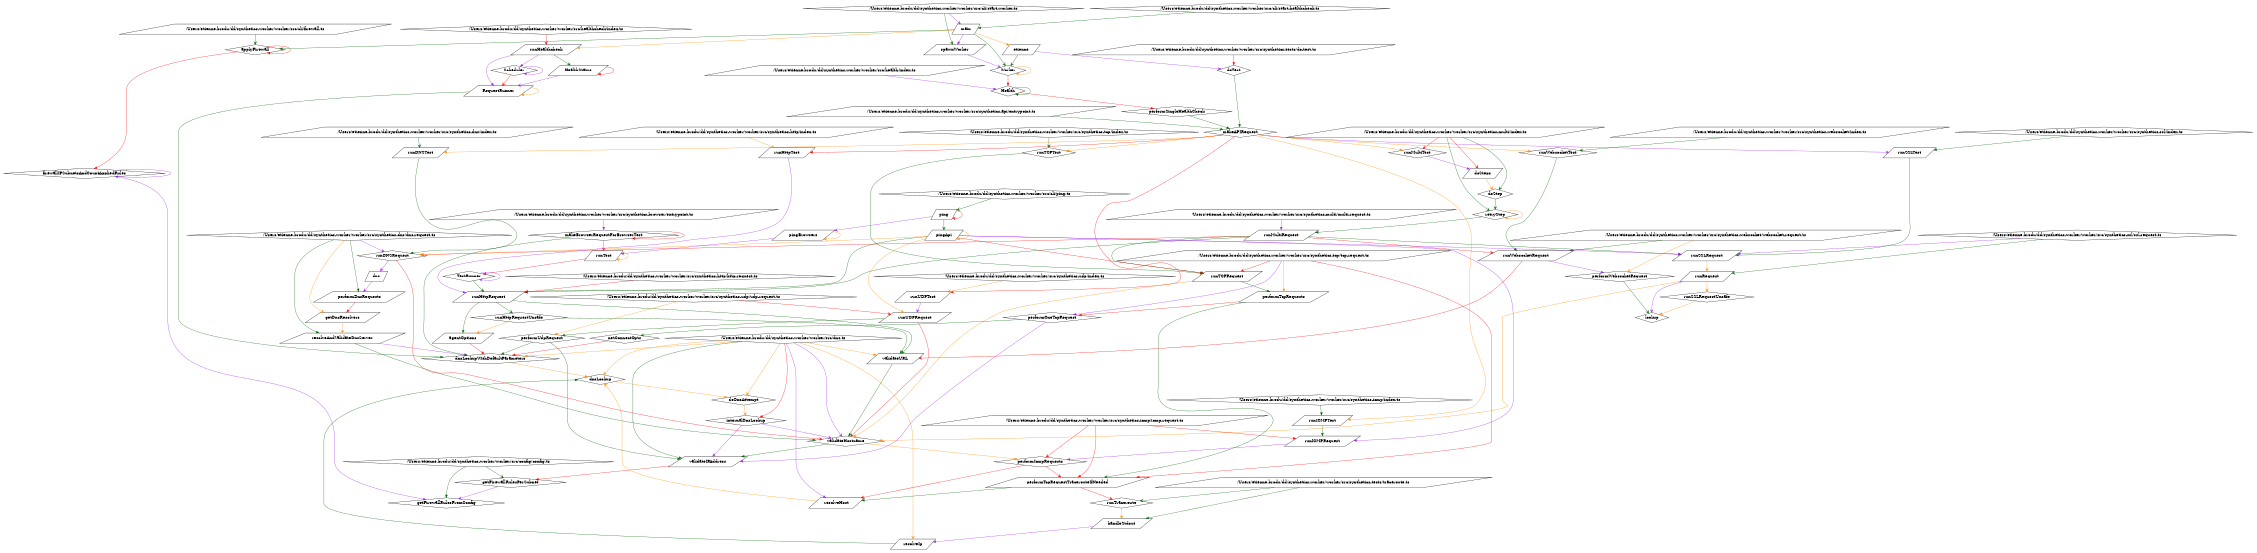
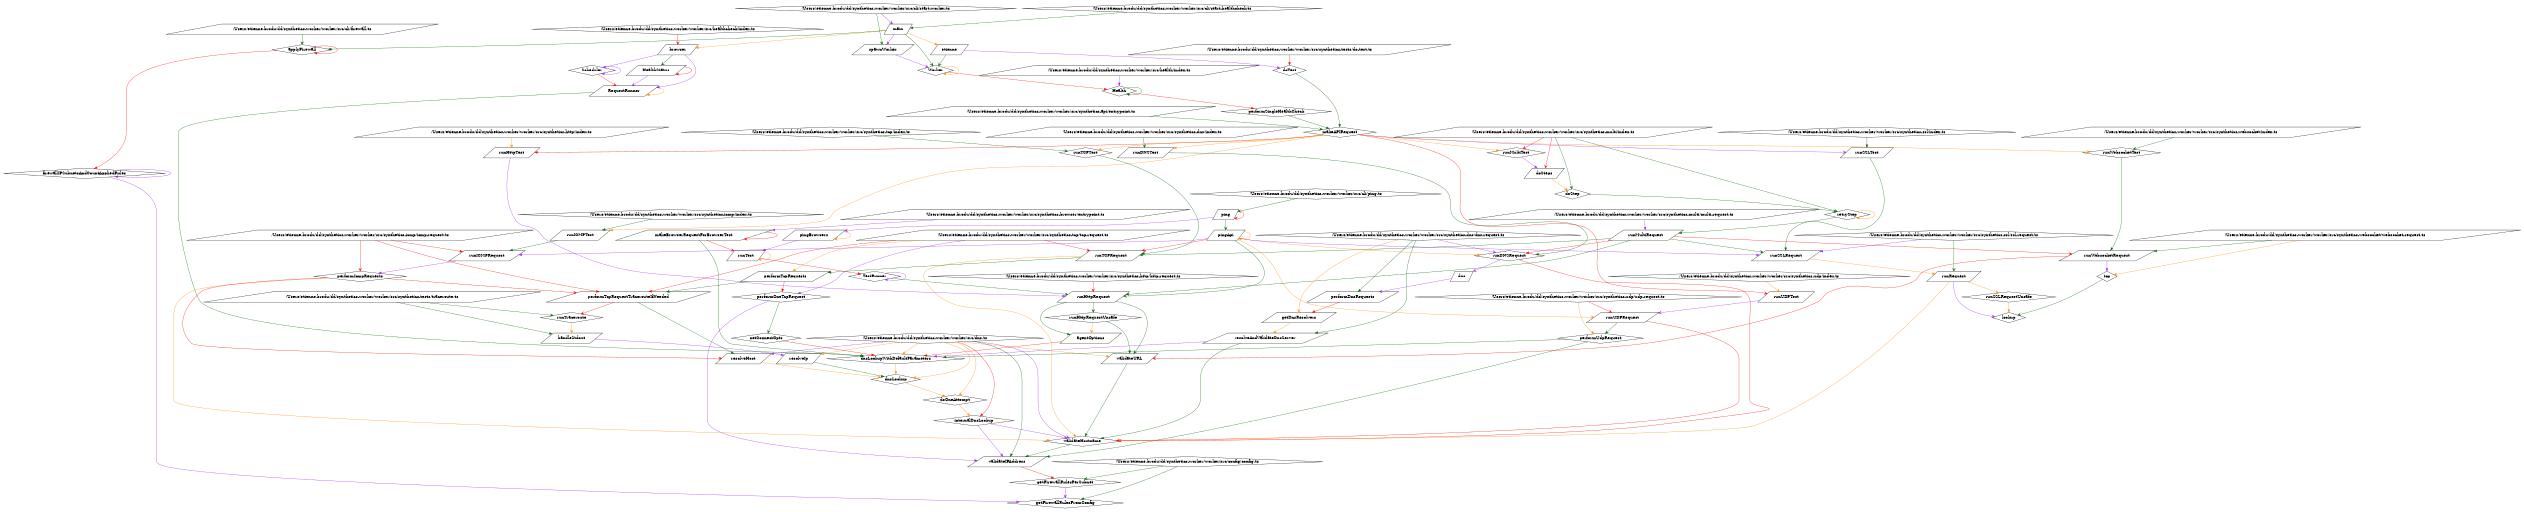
node "runHealthcheck": label "runHealthcheck" -> "browser"
node "makeBrowserRequestForBrowserTest": shape diamond -> parallelogram
node "performWebsocketRequest": label "performWebsocketRequest" -> "tcp"
edge "validateHostname" -> "performIcmpRequests": reversed
